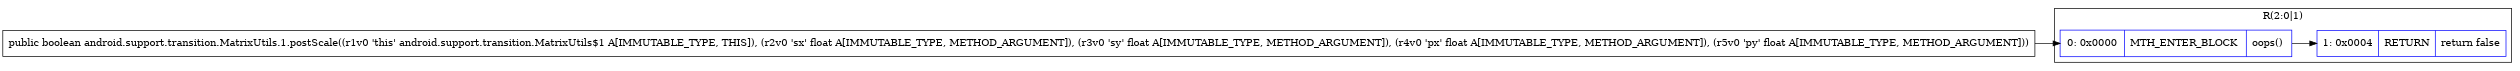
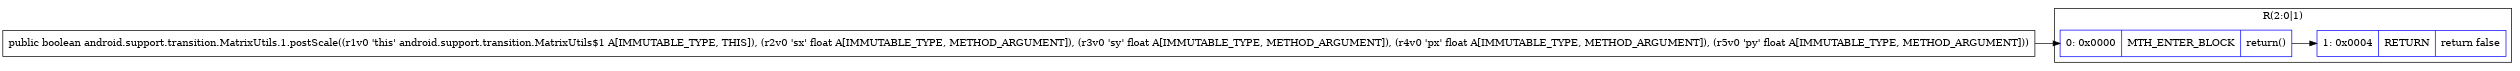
node "0: 0x0000": text "oops()" -> "return()"
